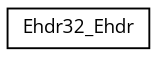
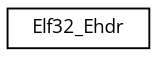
node "Ehdr32_Ehdr": label "Ehdr32_Ehdr" -> "Elf32_Ehdr"
